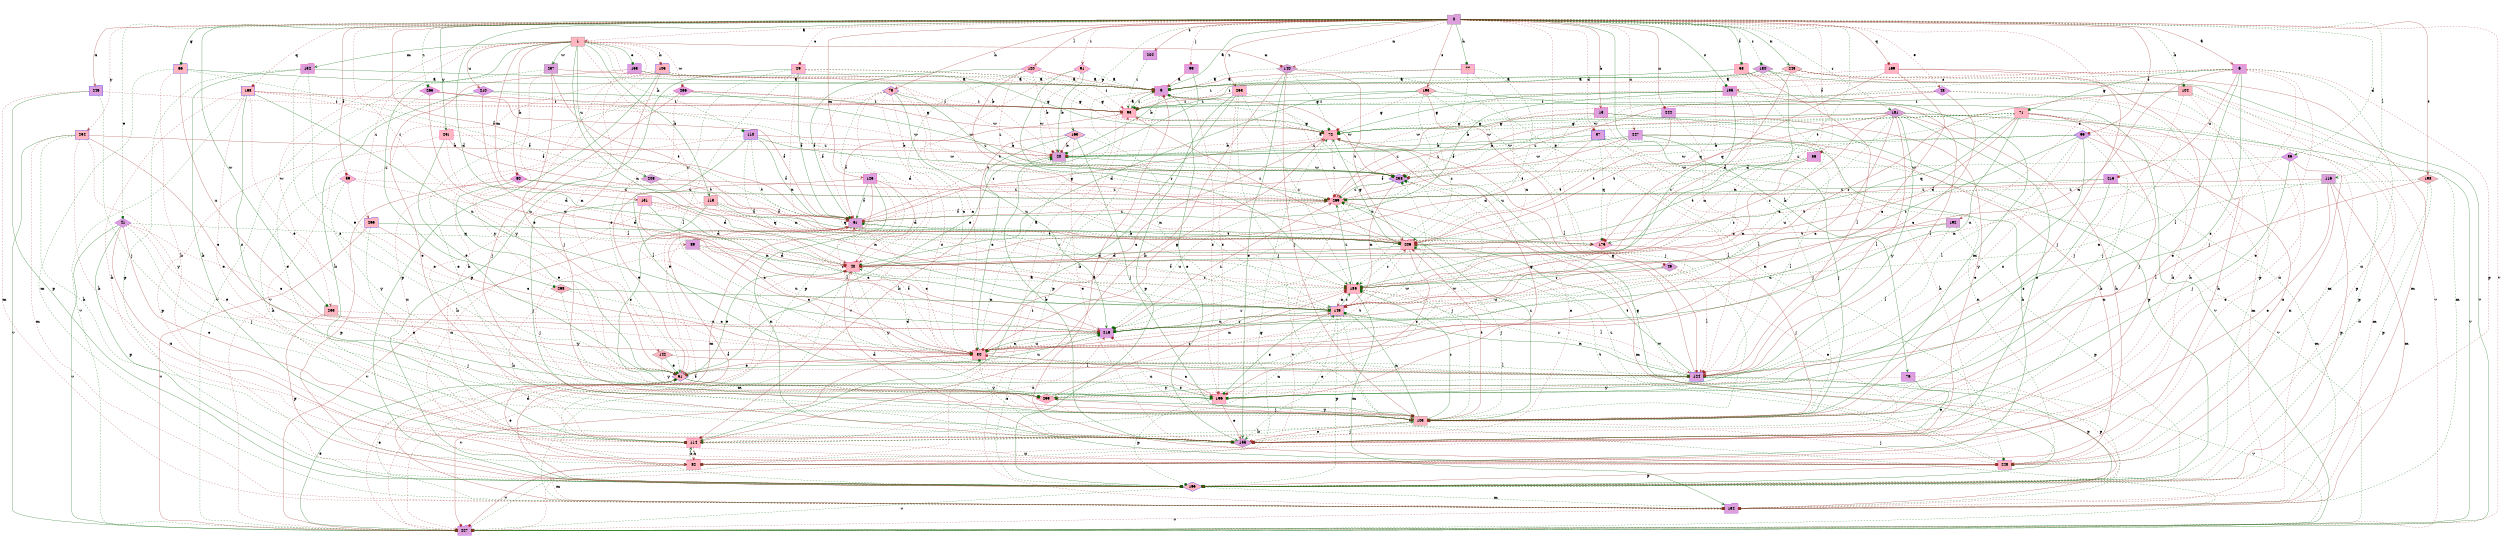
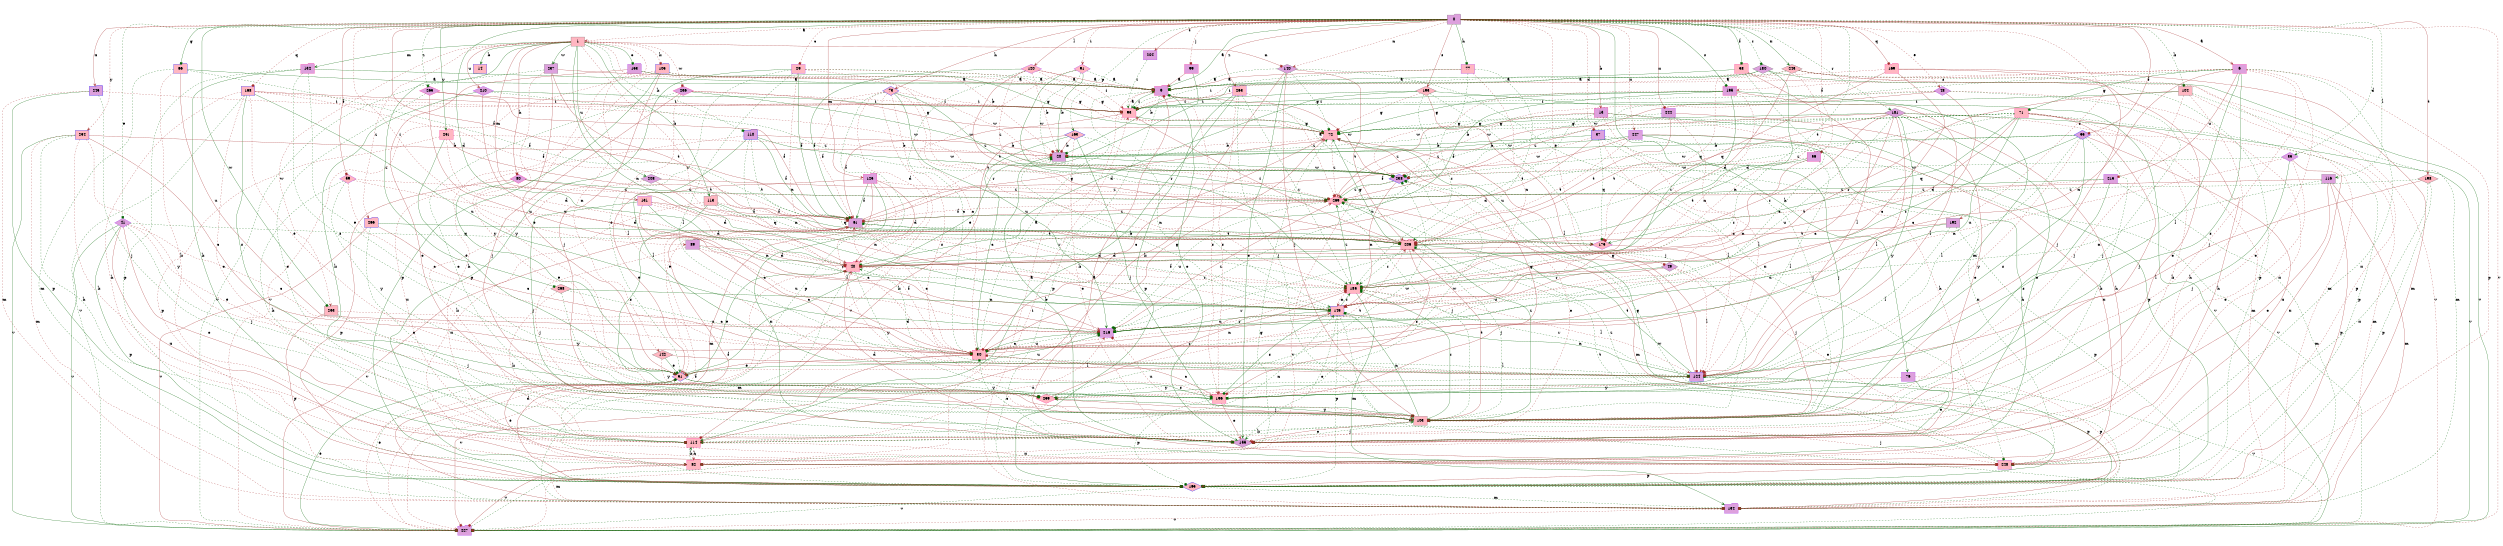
node "14": added
